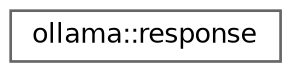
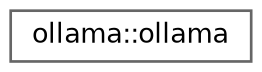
node "ollama::response": label "ollama::response" -> "ollama::ollama"
